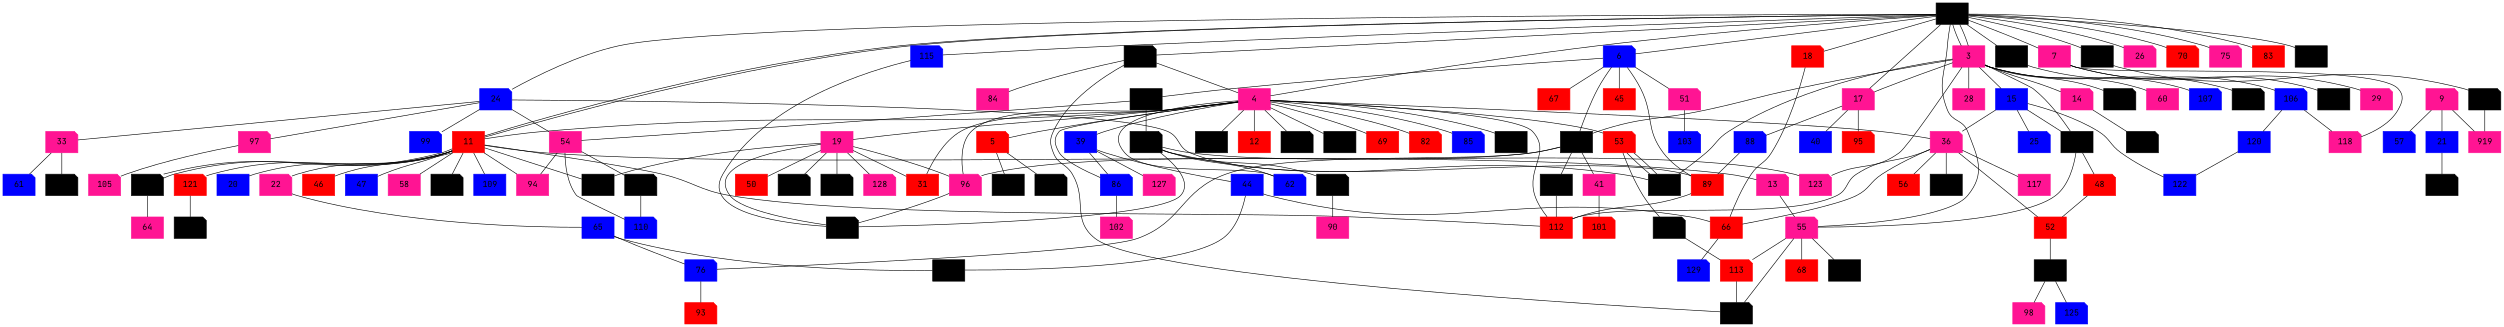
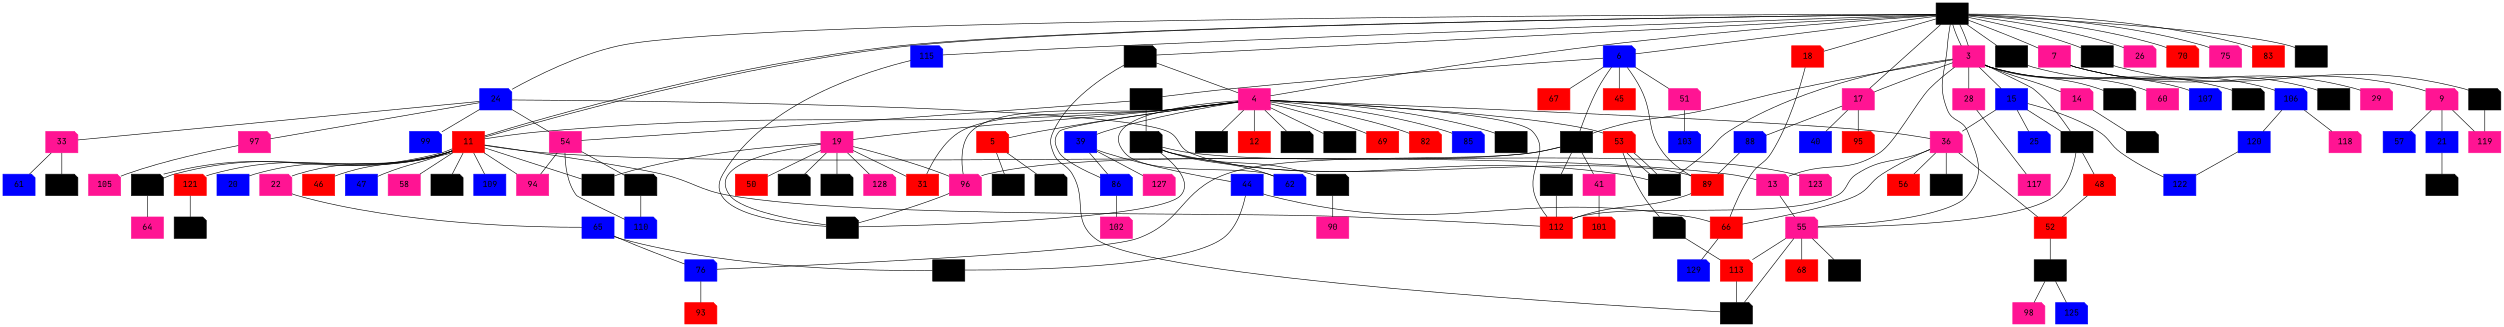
edge "7" -- "118": now "7" -- "9"
node "84": removed
edge "3" -- "123": now "3" -- "13"
node "919": label "919" -> "119"
edge "36" -- "117": now "28" -- "117"
